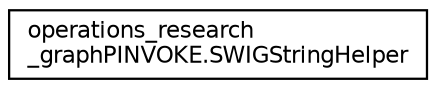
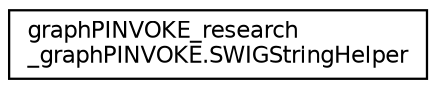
node "operations_research _graphPINVOKE.SWIGStringHelper": label "operations_research _graphPINVOKE.SWIGStringHelper" -> "graphPINVOKE_research _graphPINVOKE.SWIGStringHelper"
